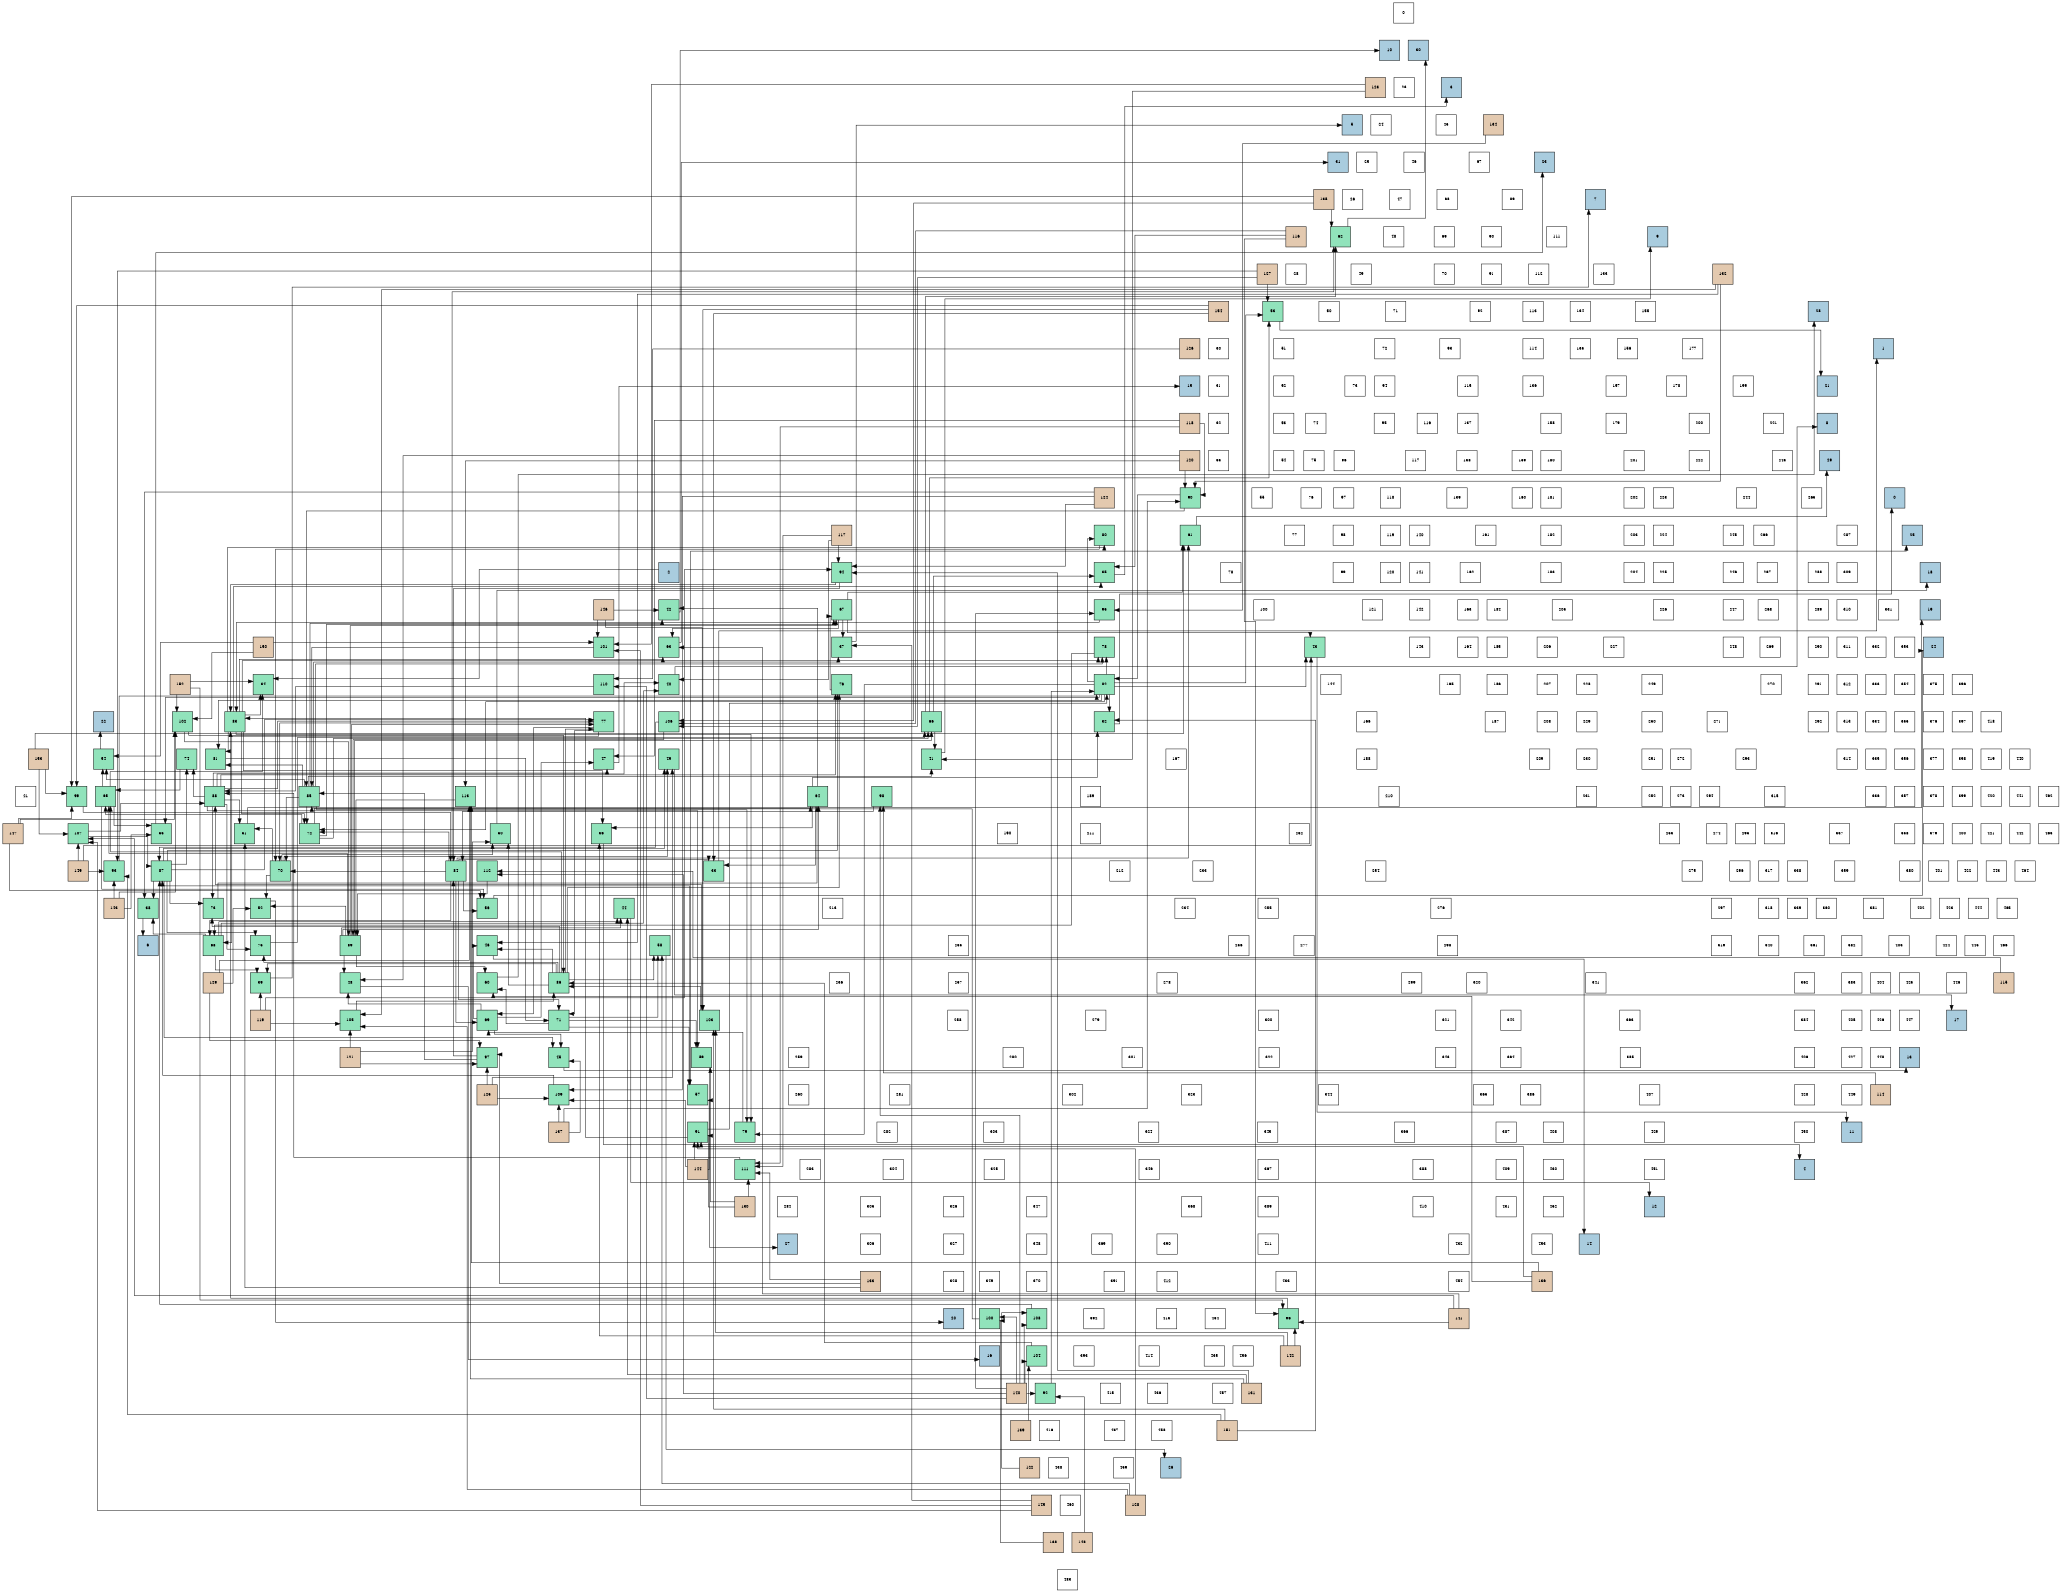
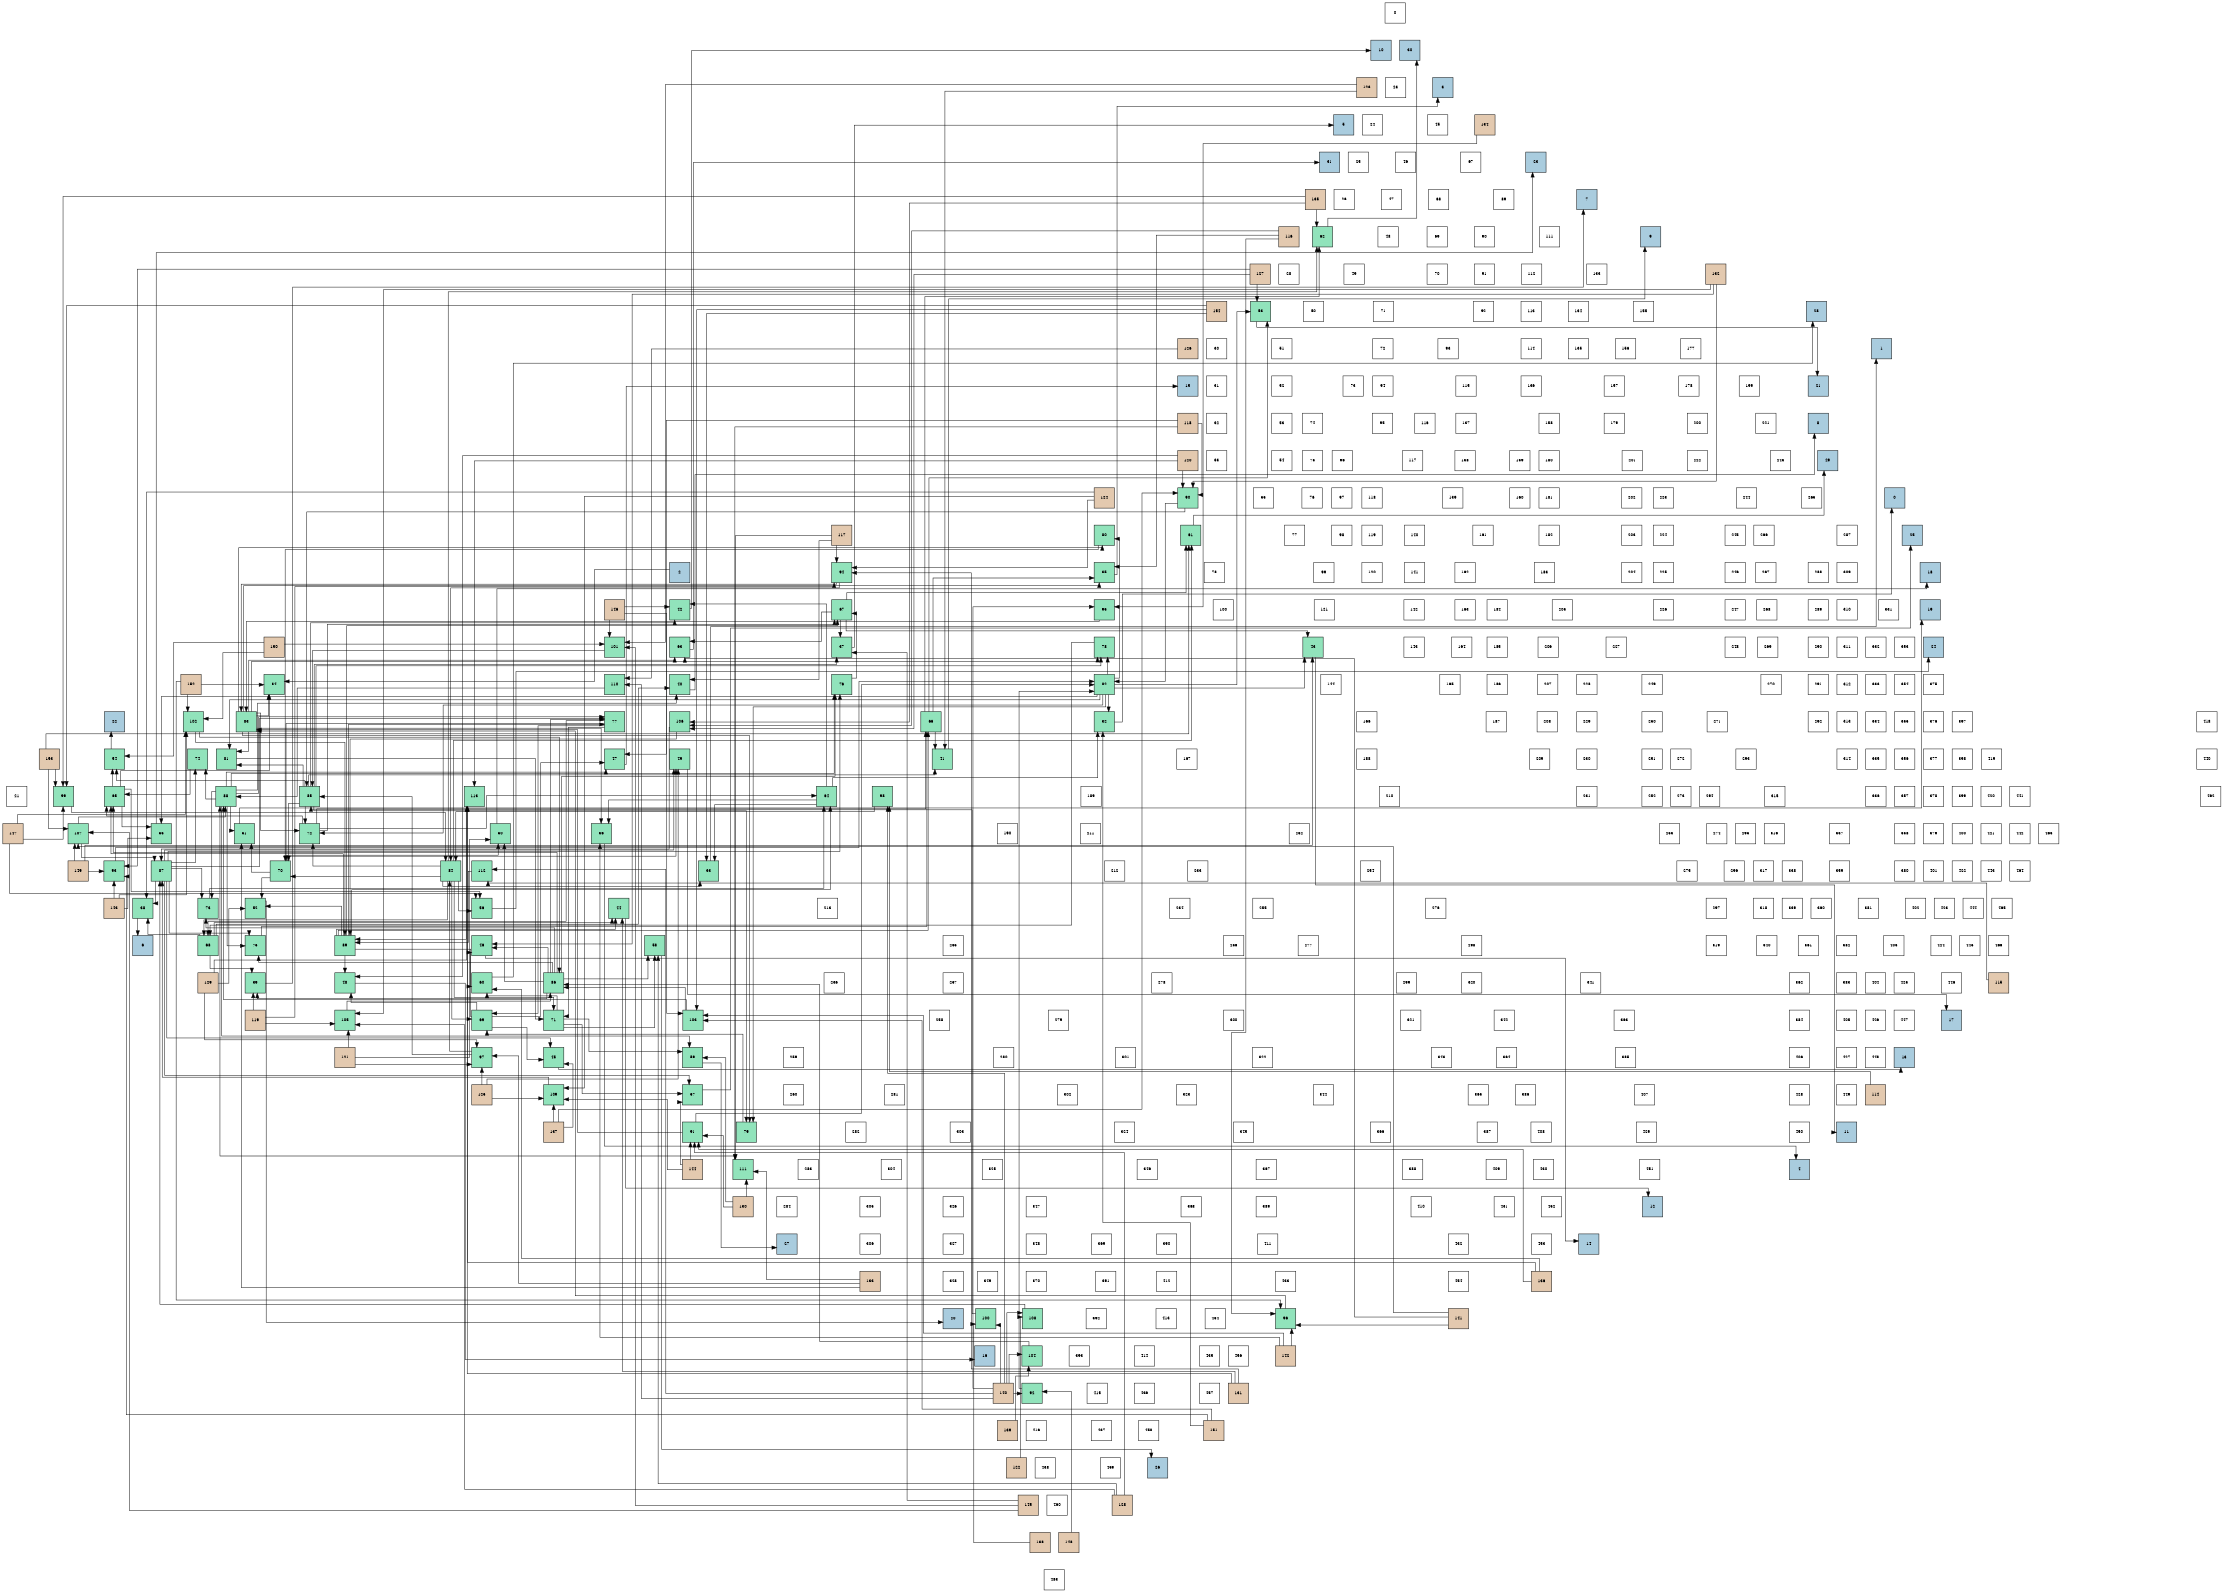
node "396": removed
